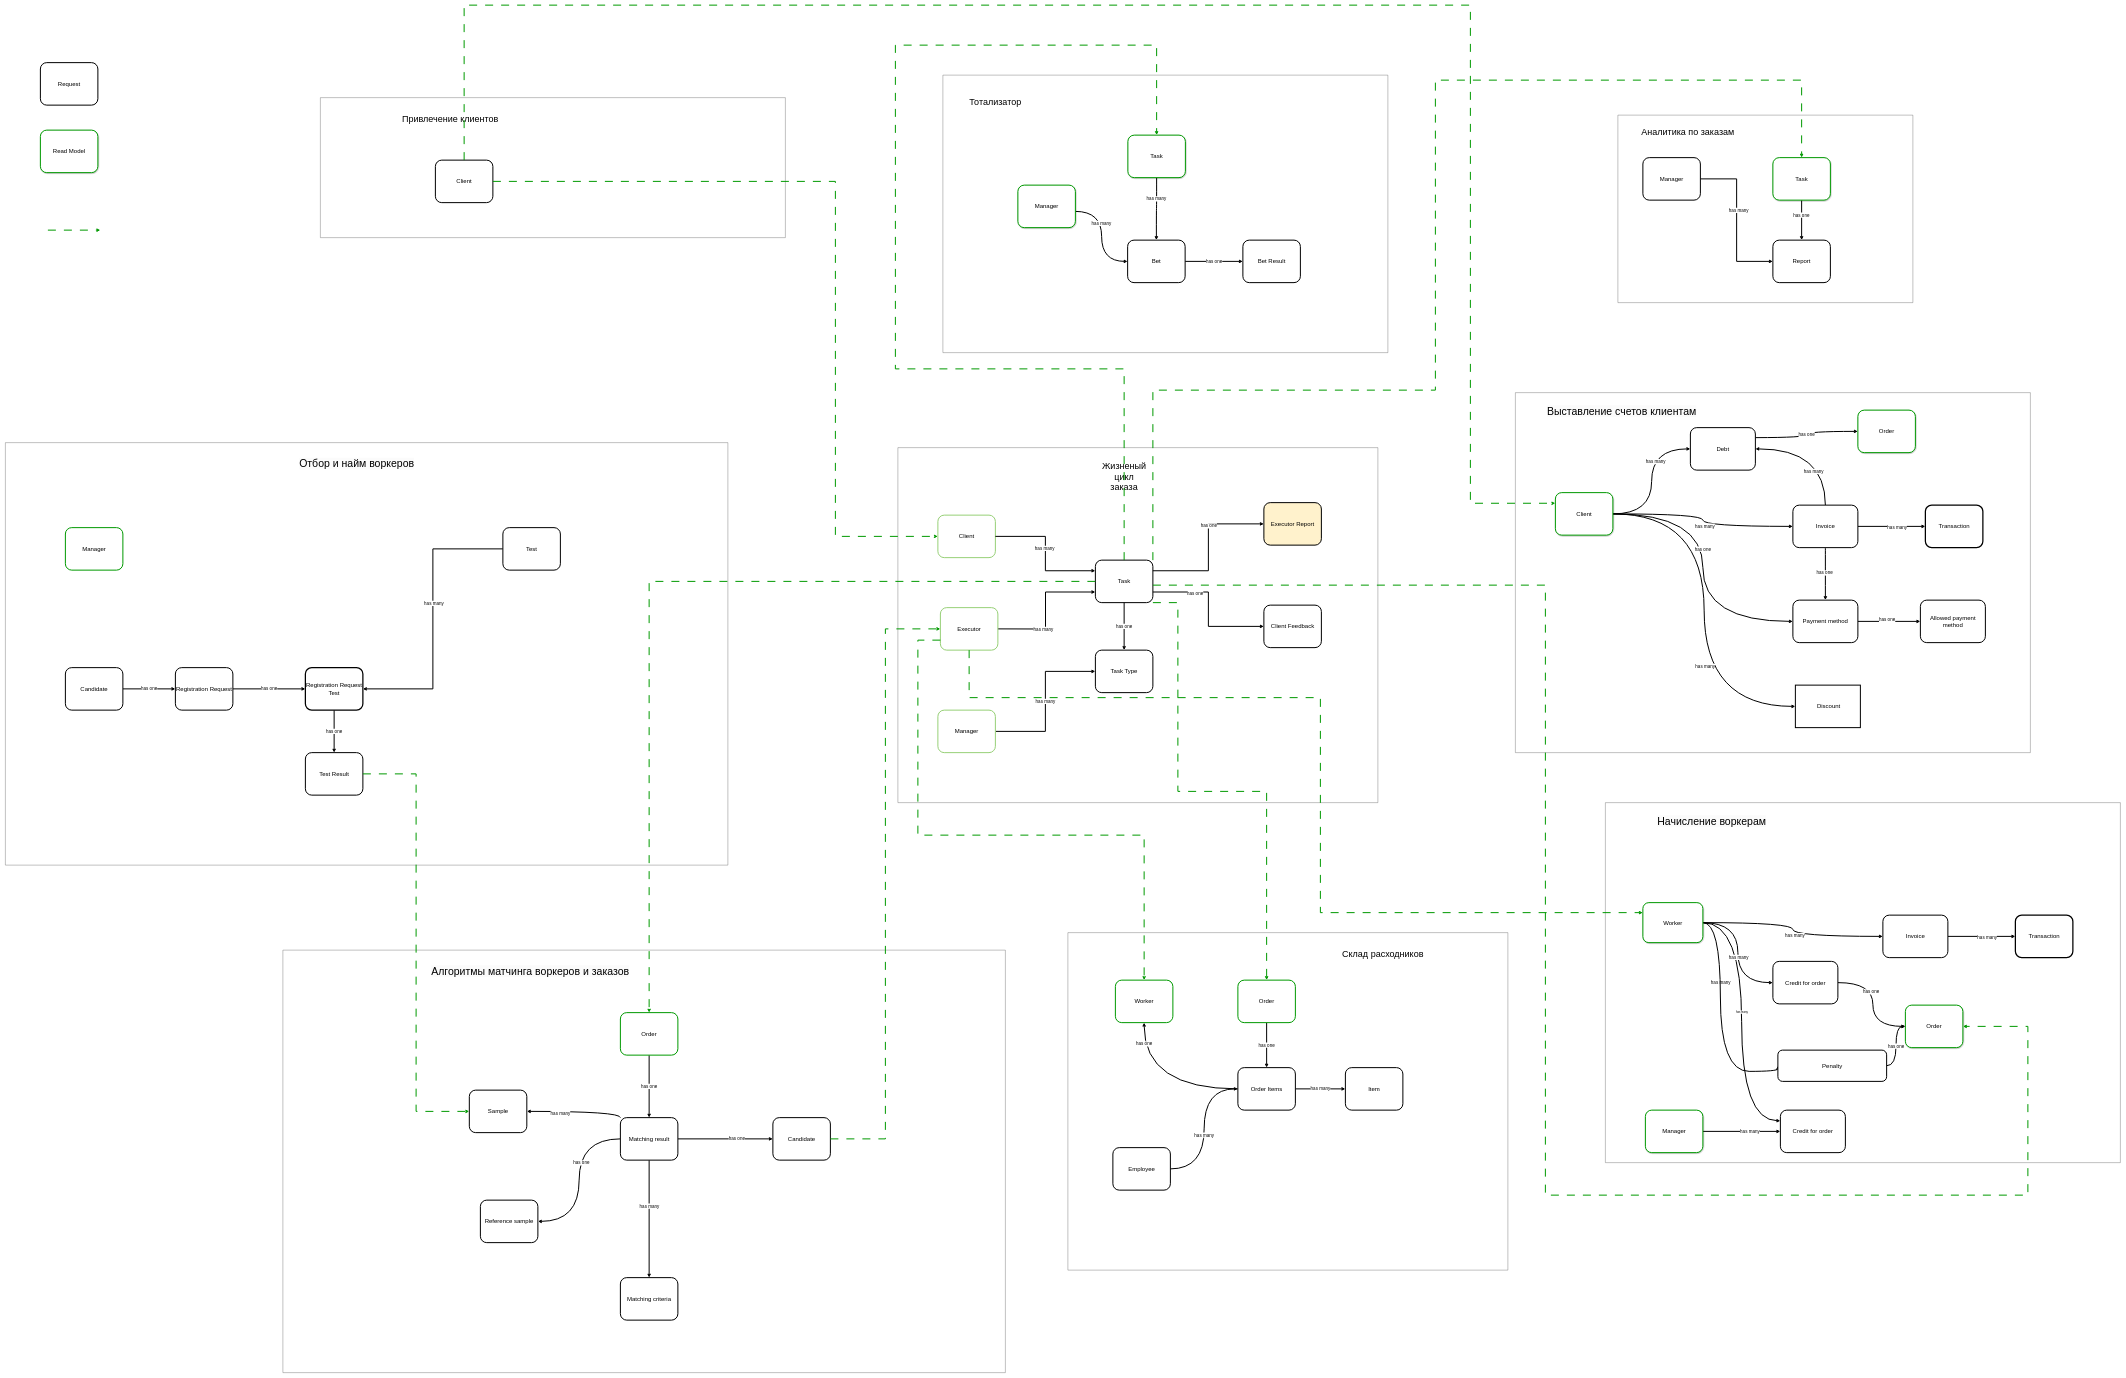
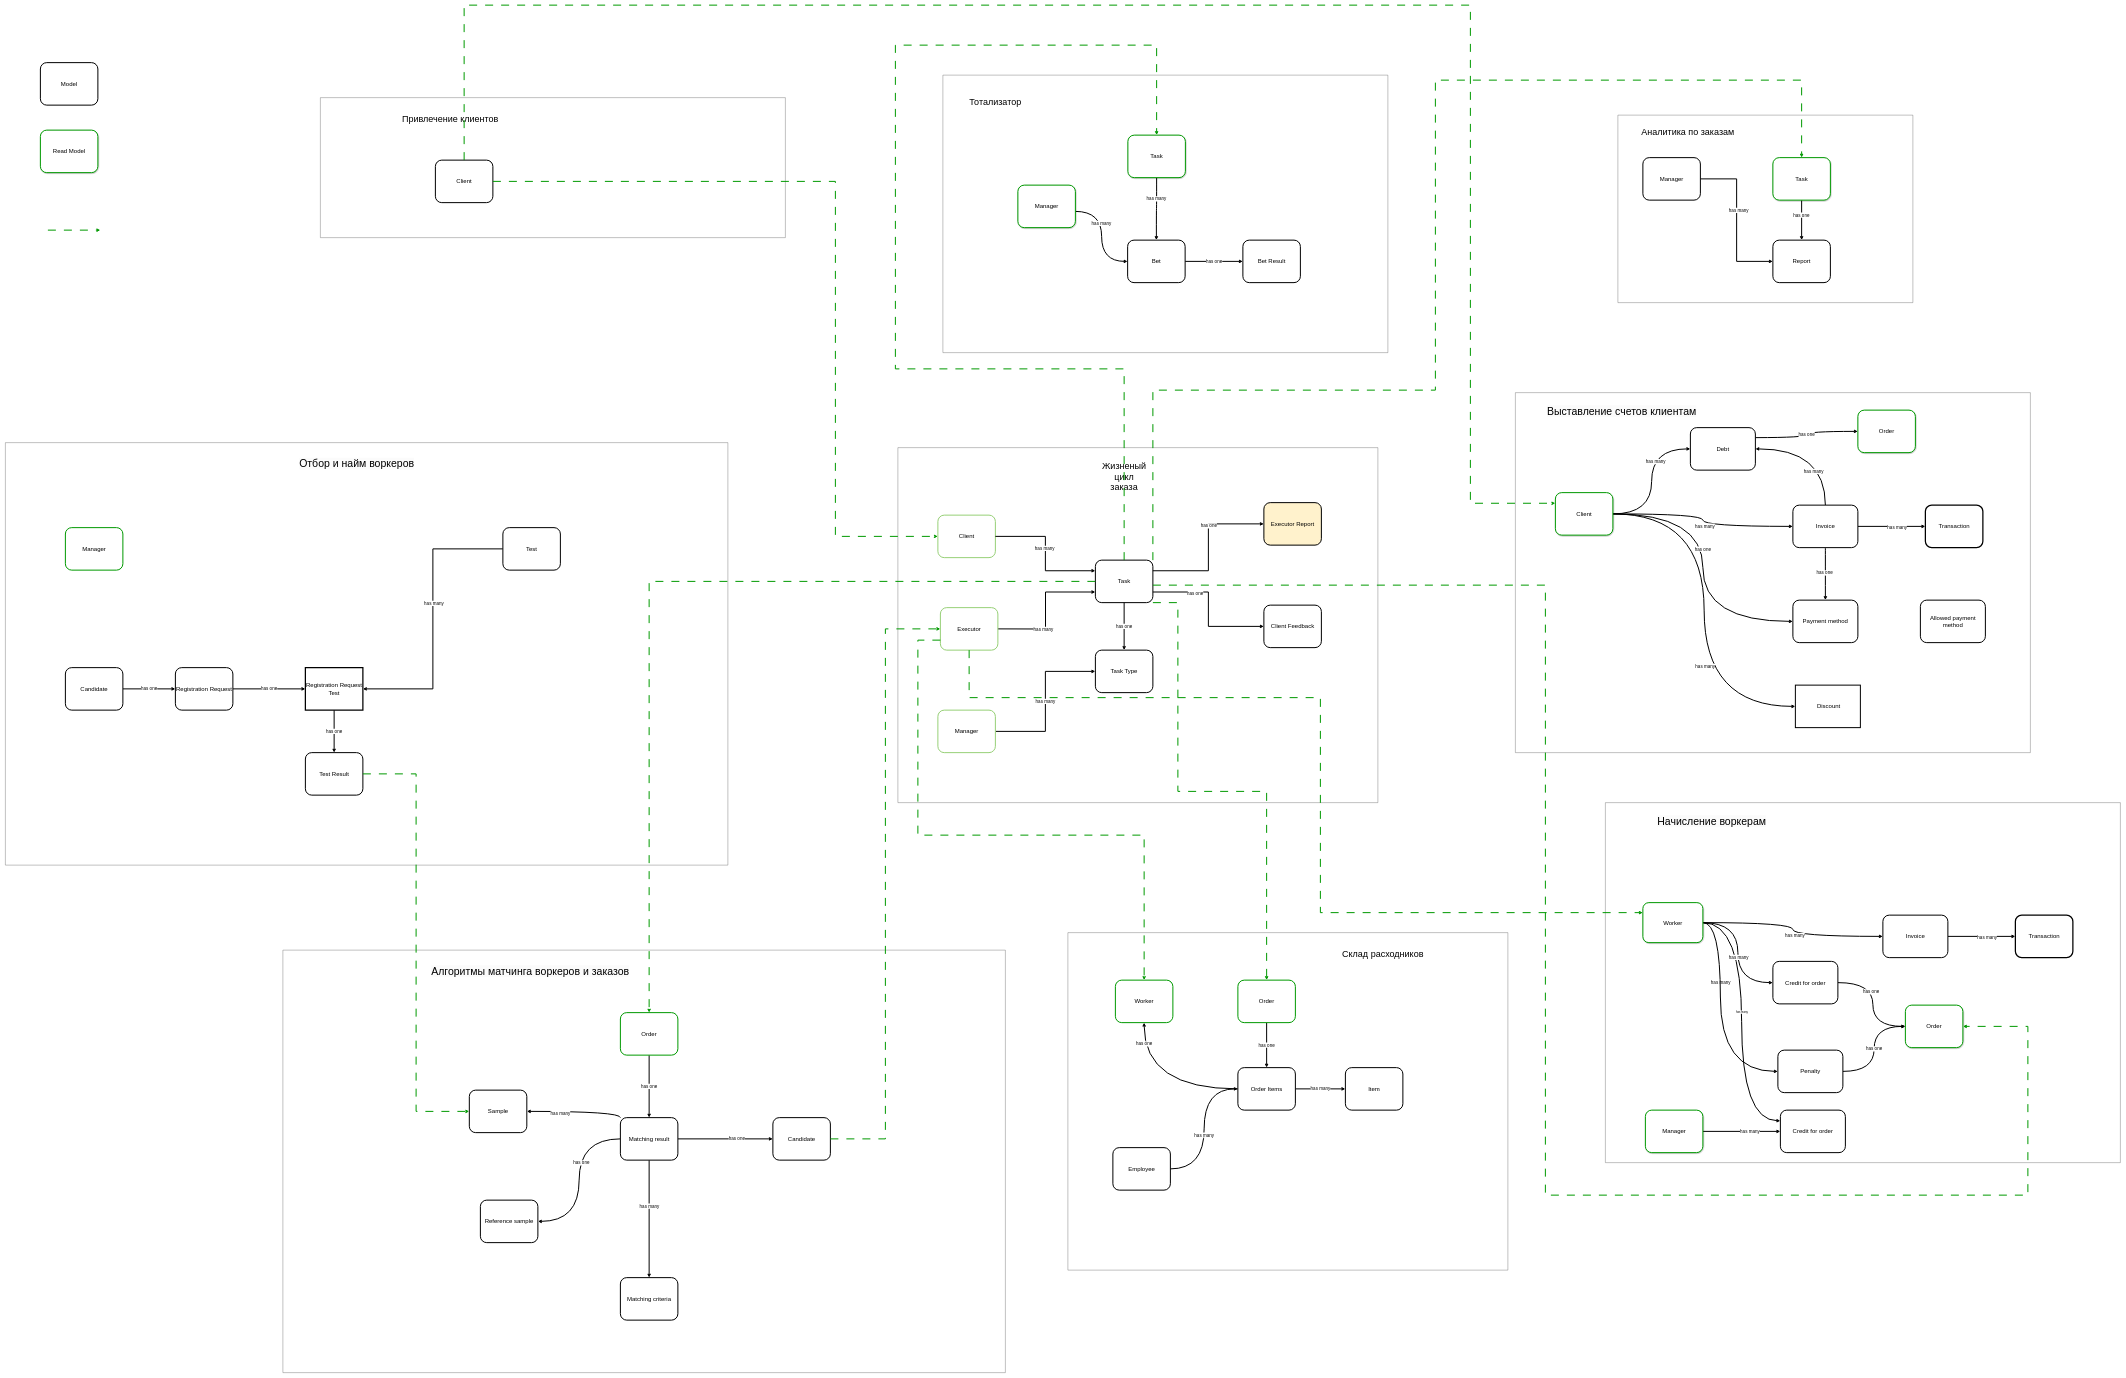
node "Request": label "Request" -> "Model"
edge "Payment method" -> "Allowed payment method": removed, label "has one"
node "Registration Request Test": shape rounded rectangle -> rectangle
node "Penalty": size 109x31 -> 65x43
